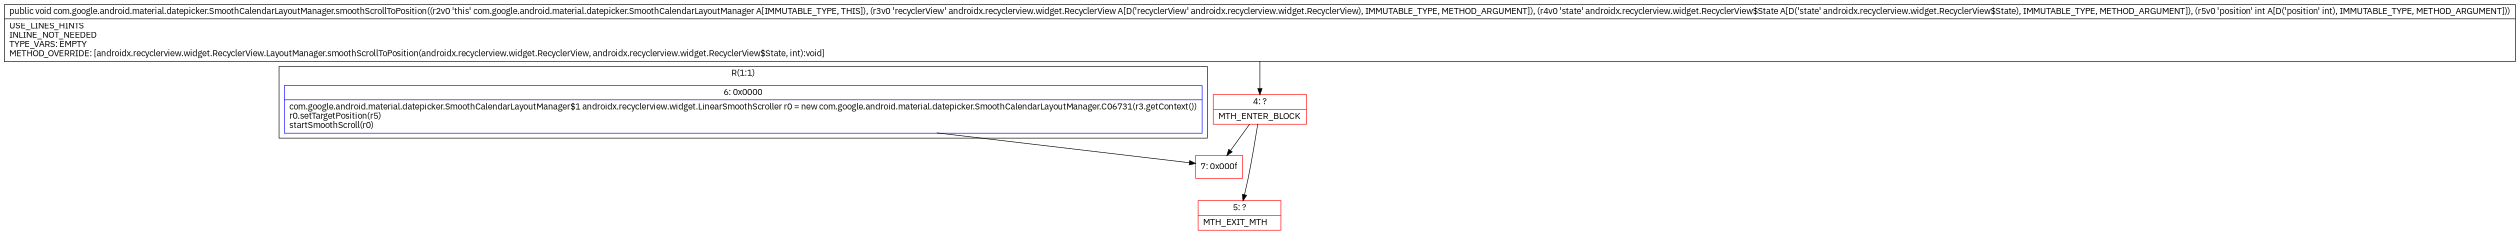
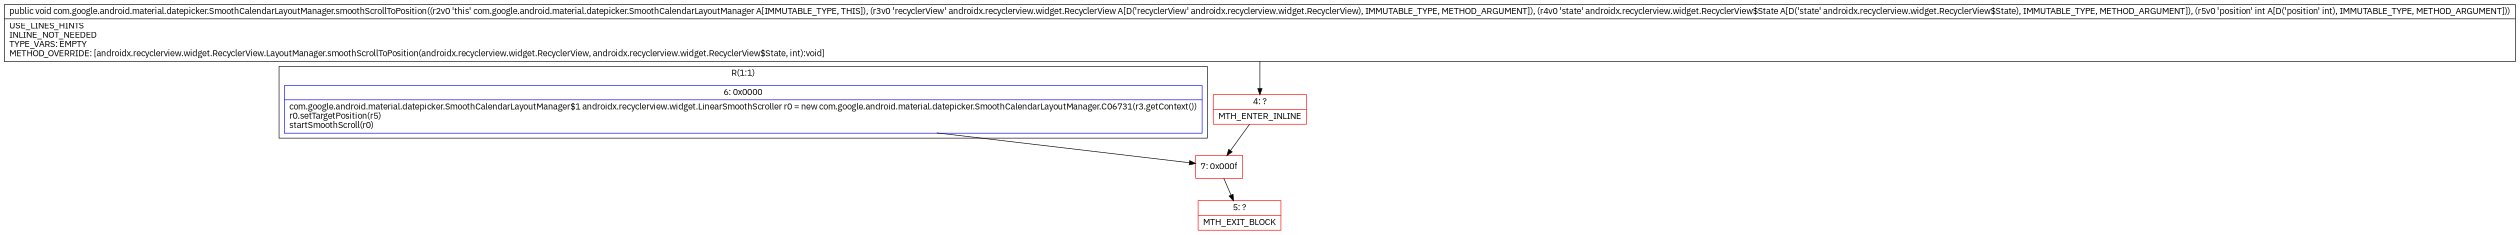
node "4: ?": text "MTH_ENTER_BLOCK" -> "MTH_ENTER_INLINE"
edge "4: ?" -> "5: ?": now "7: 0x000f" -> "5: ?"
node "5: ?": text "MTH_EXIT_MTH" -> "MTH_EXIT_BLOCK"
